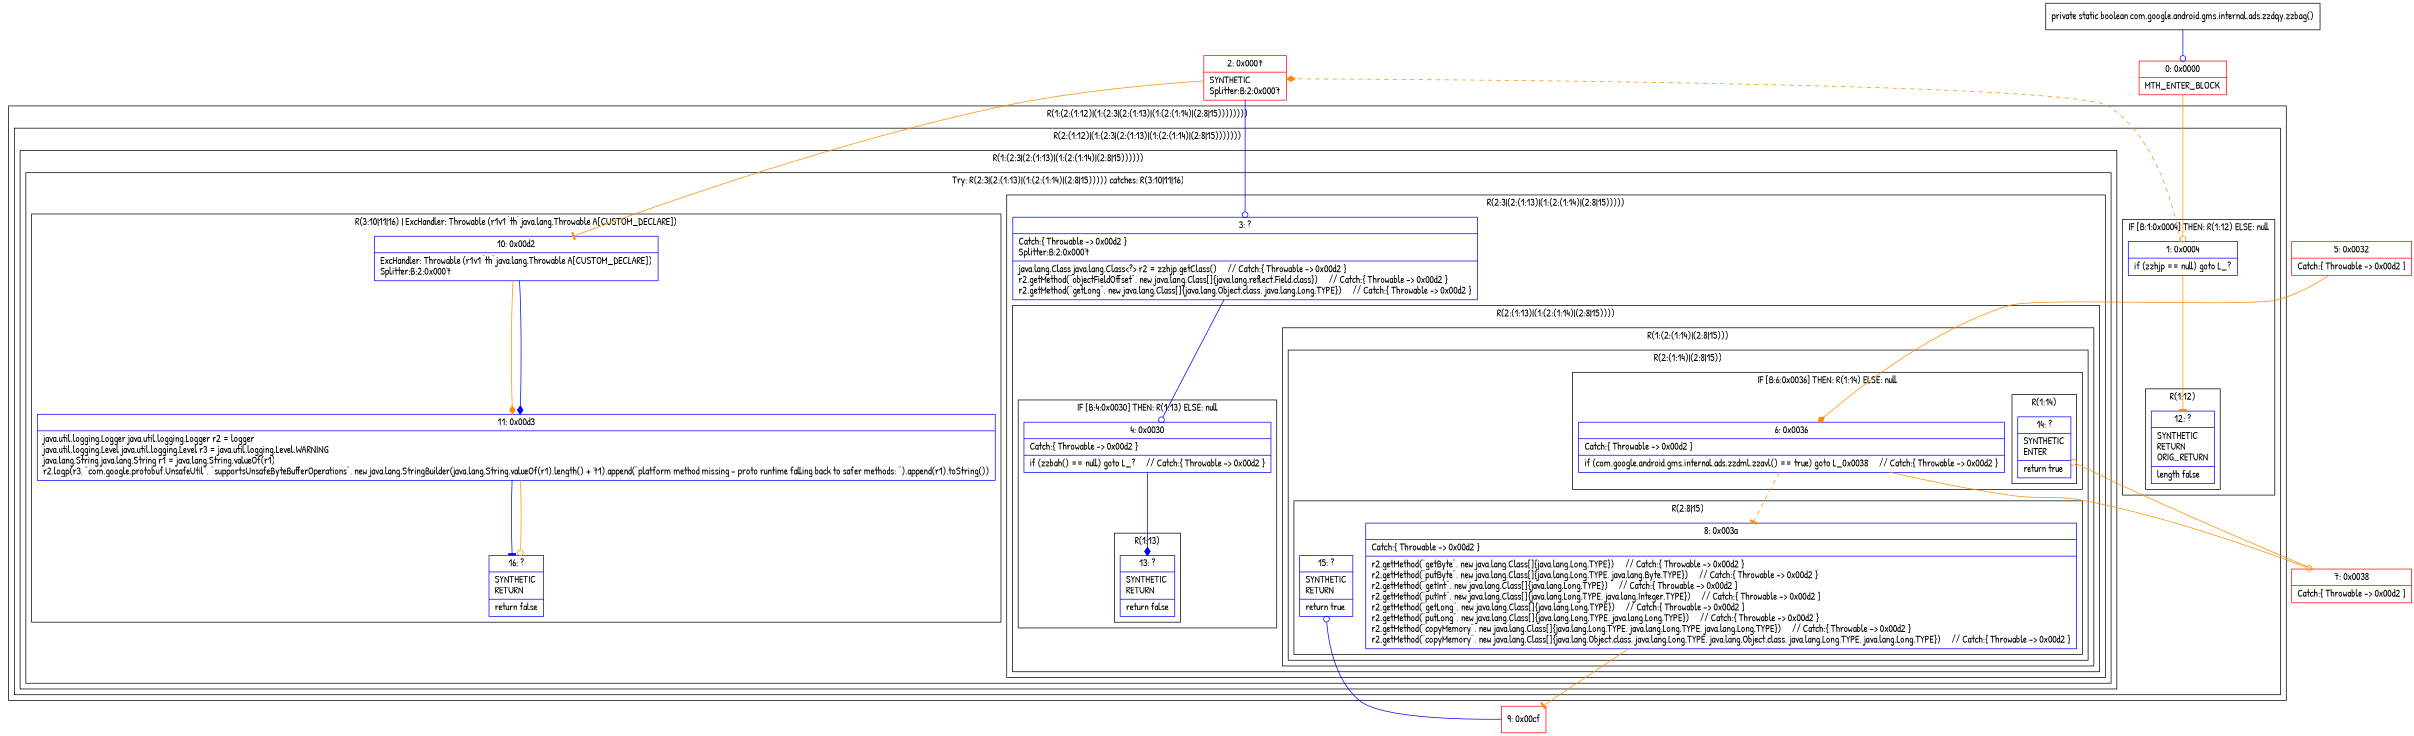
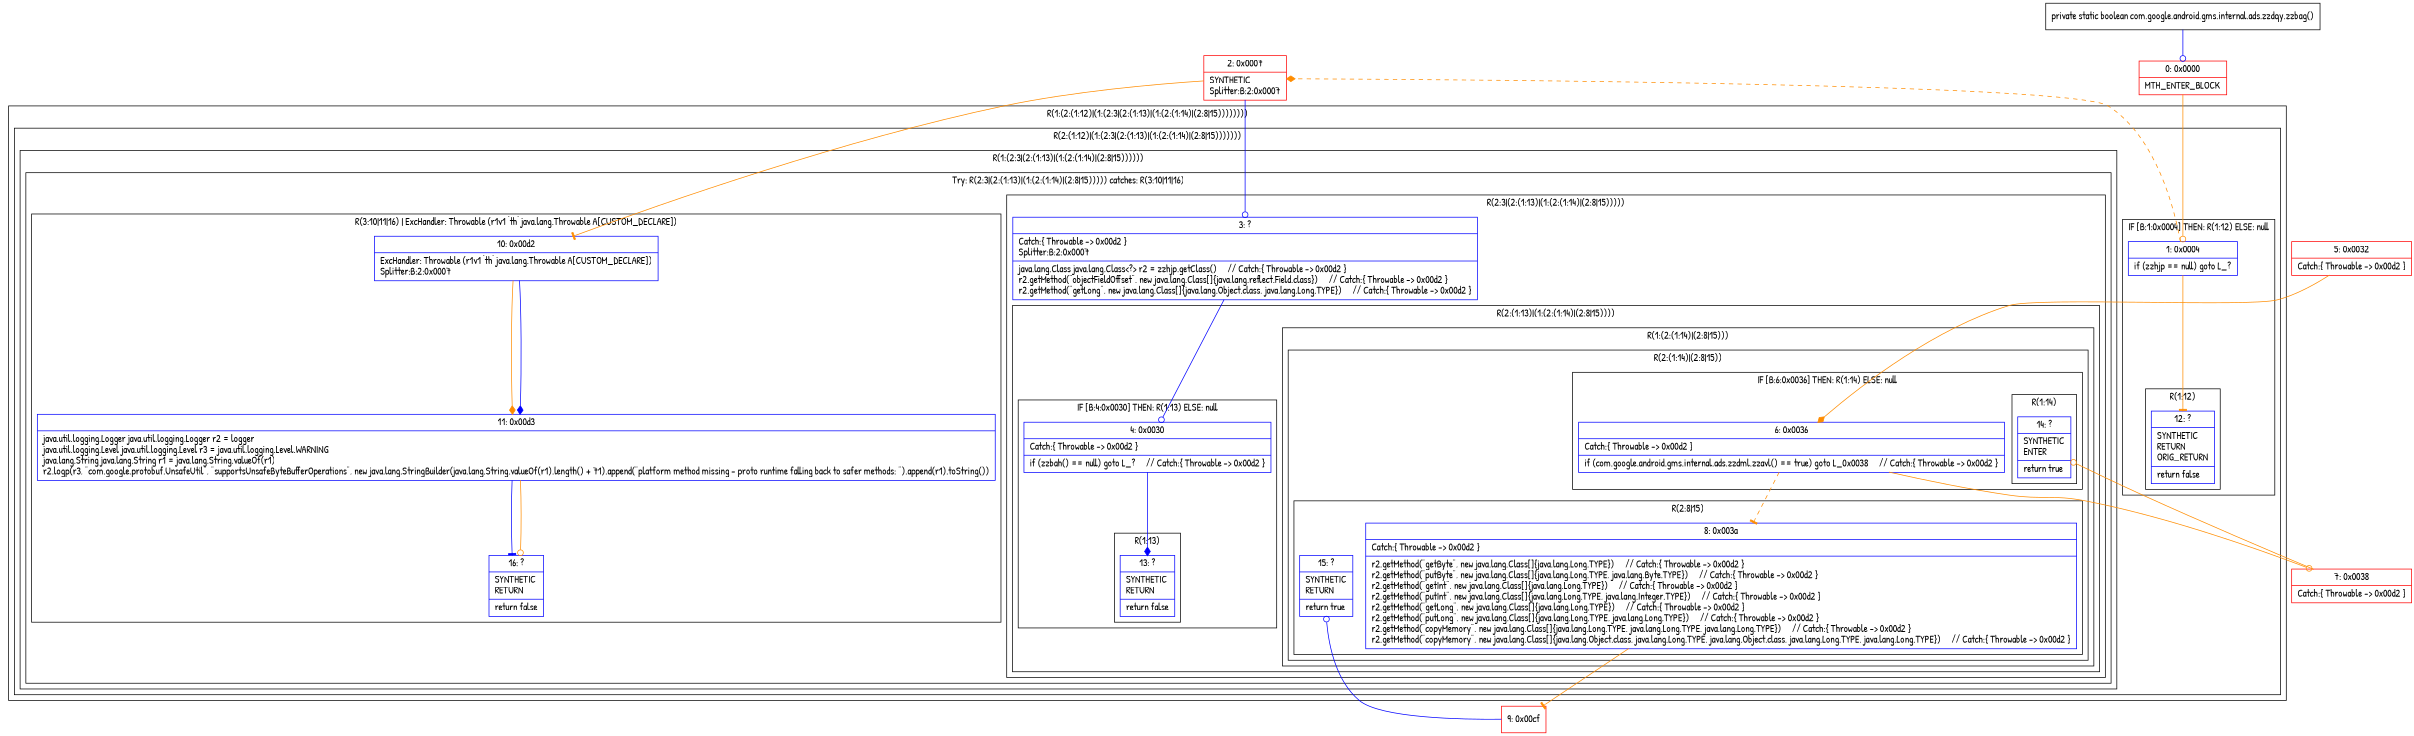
node "12: ?": text "length false" -> "return false"
